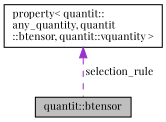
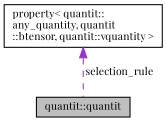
node "quantit::btensor": label "quantit::btensor" -> "quantit::quantit"
